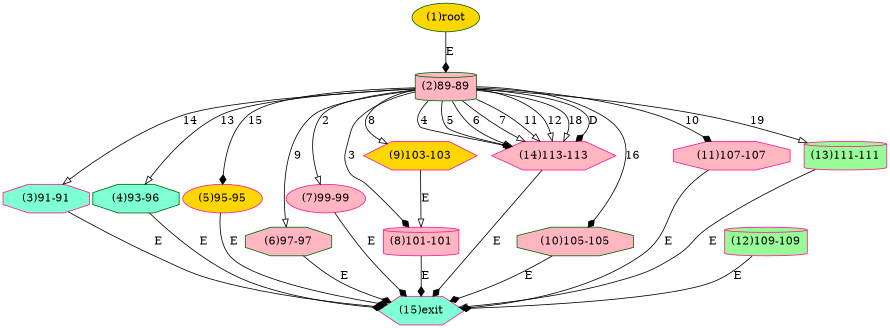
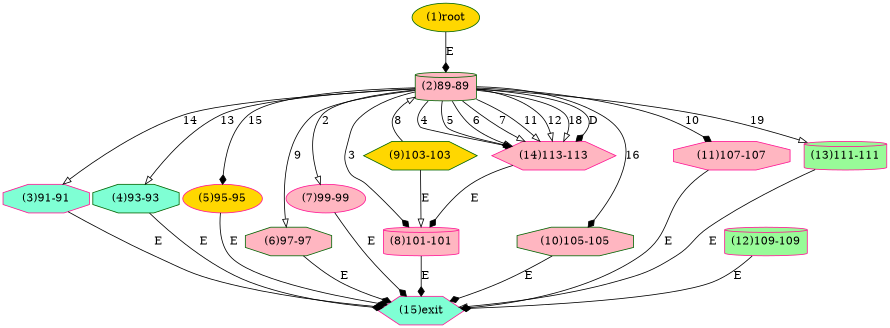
edge "(2)89-89" -> "(9)103-103": reversed
node "(9)103-103": color deeppink -> darkgreen
node "(4)93-96": label "(4)93-96" -> "(4)93-93"
edge "(14)113-113" -> "(15)exit": now "(14)113-113" -> "(8)101-101"
